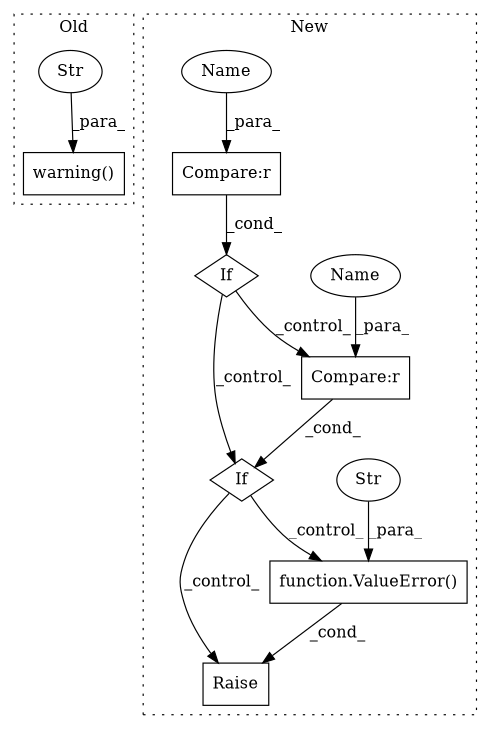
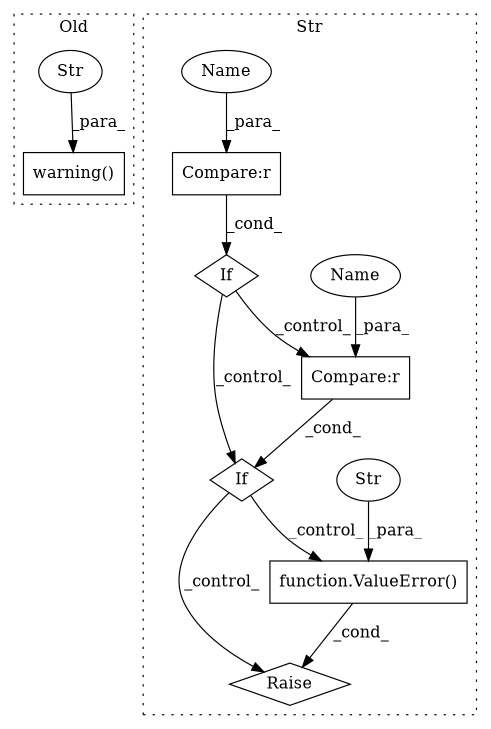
cluster "New": label "New" -> "Str"
node "Raise": shape box -> diamond
